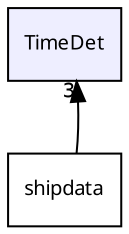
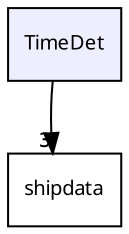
edge "shipdata" -> "TimeDet": reversed
